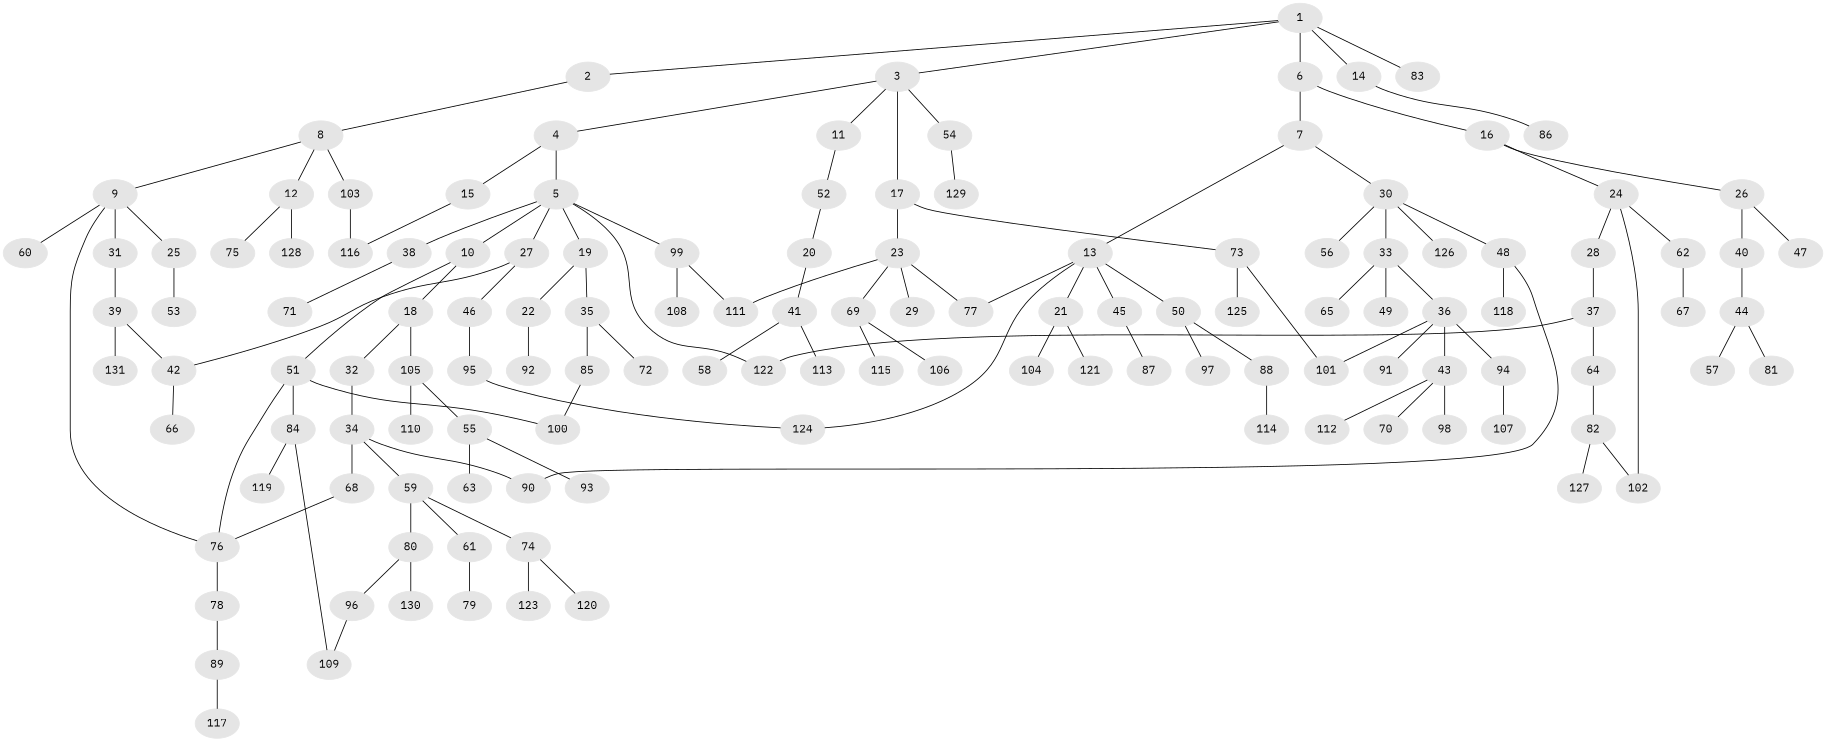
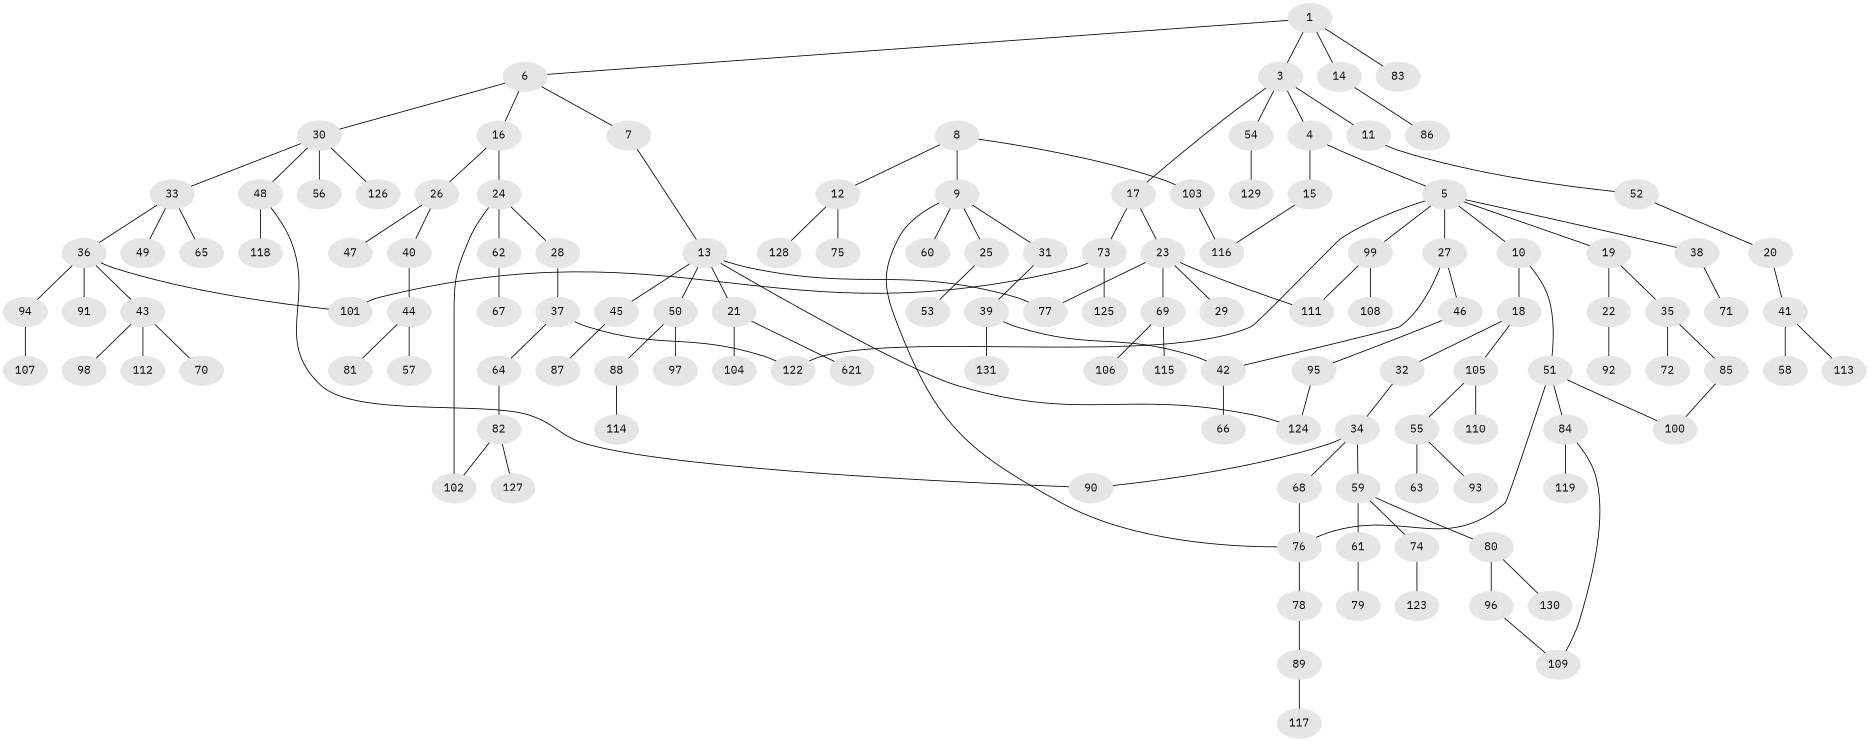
node "2": removed
edge "7" -- "30": now "6" -- "30"
node "121": label "121" -> "621"
node "120": removed
